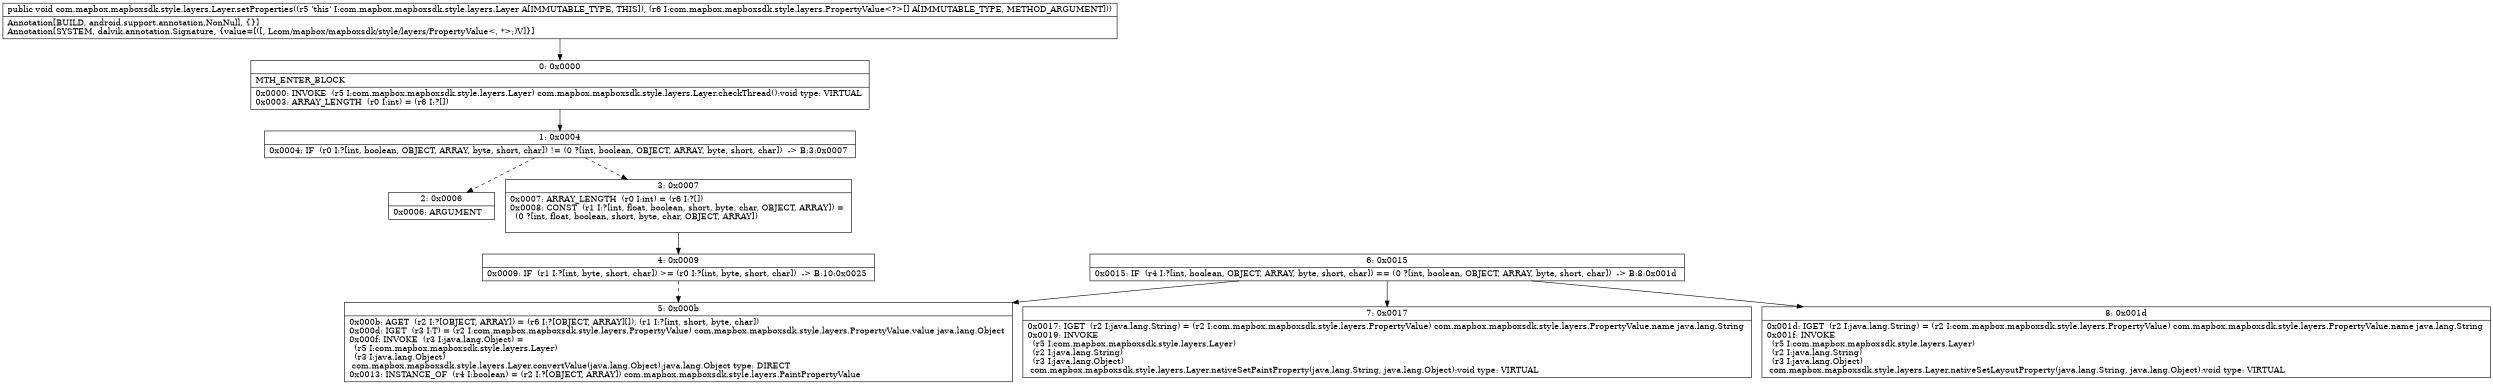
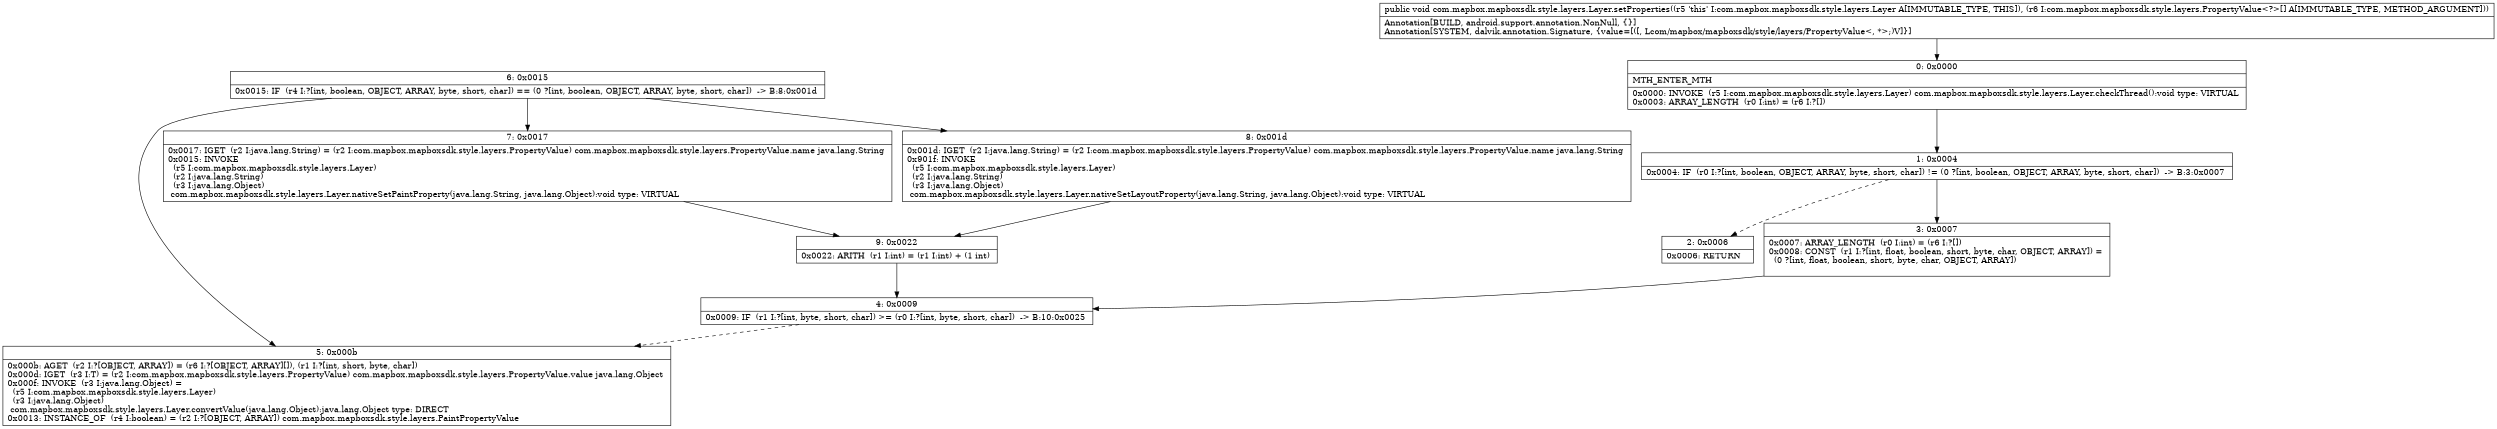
node "0: 0x0000": text "MTH_ENTER_BLOCK" -> "MTH_ENTER_MTH"
edge "1: 0x0004" -> "3: 0x0007": style dashed -> solid
node "2: 0x0006": text "0x0006: ARGUMENT" -> "0x0006: RETURN"
node "9: 0x0022": added
node "7: 0x0017": text "0x0019: INVOKE" -> "0x0015: INVOKE"
node "8: 0x001d": text "0x001f: INVOKE" -> "0x901f: INVOKE"
